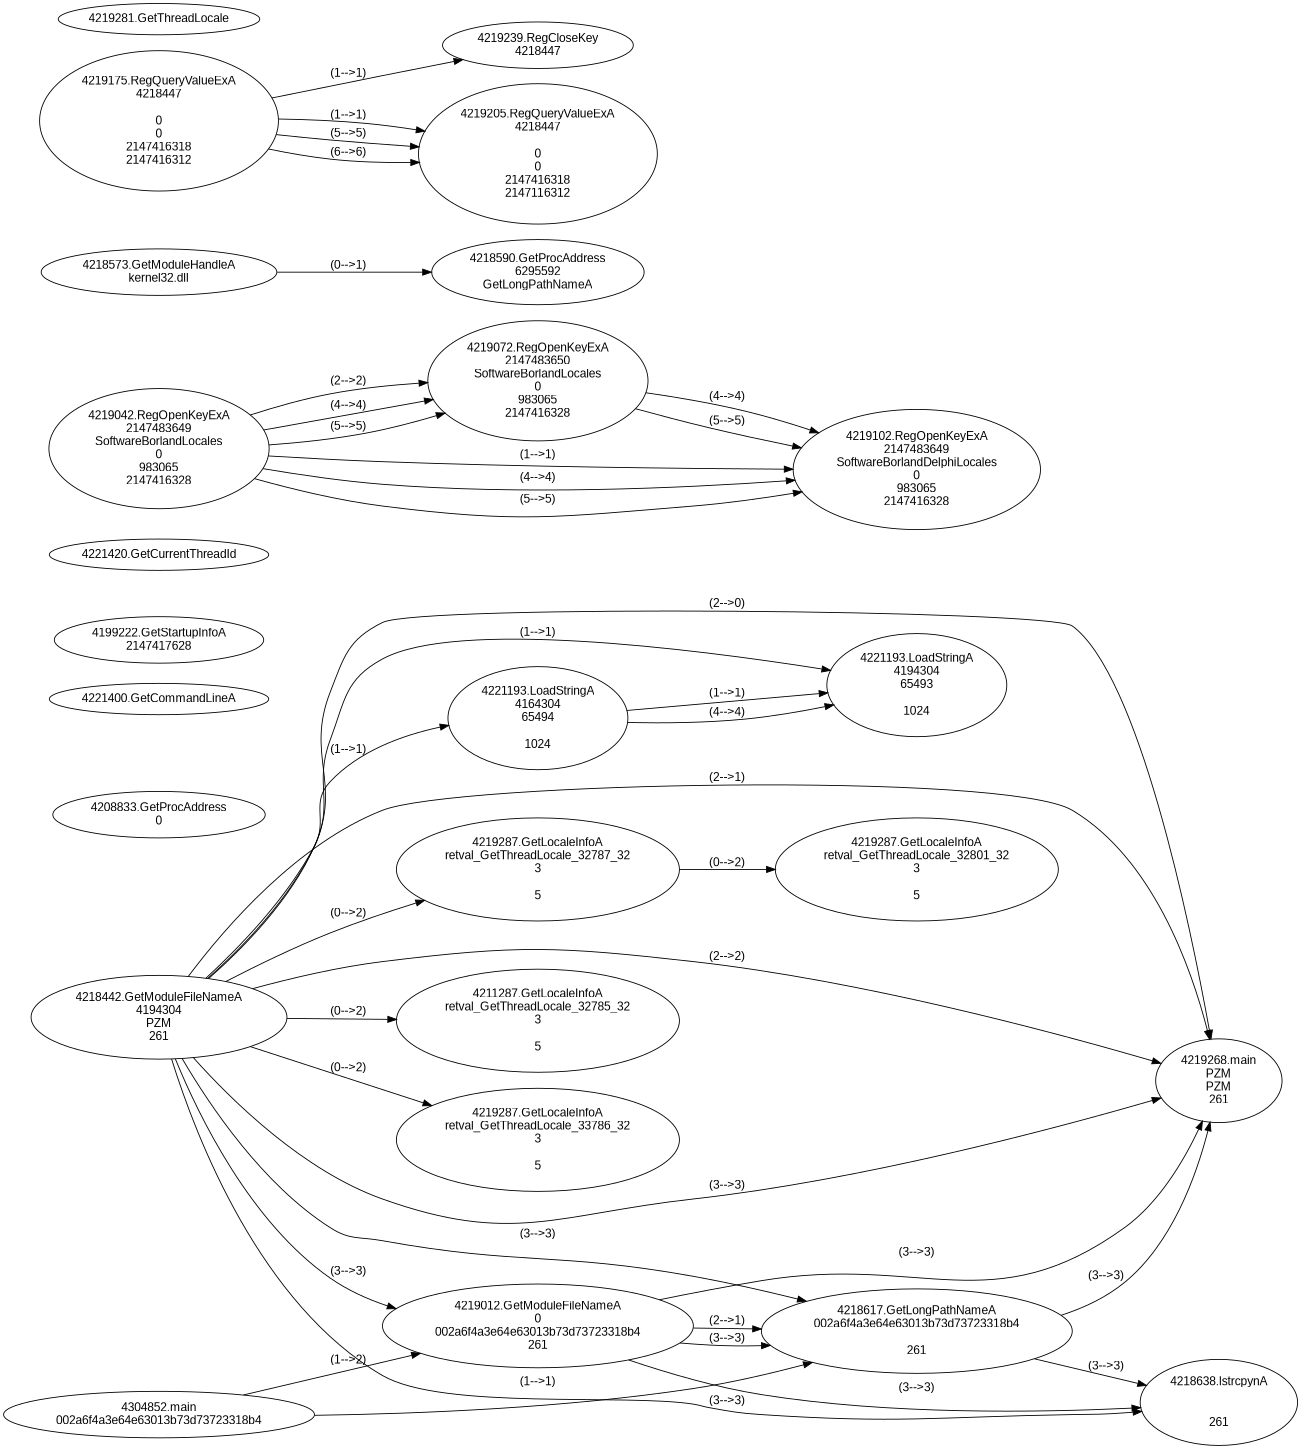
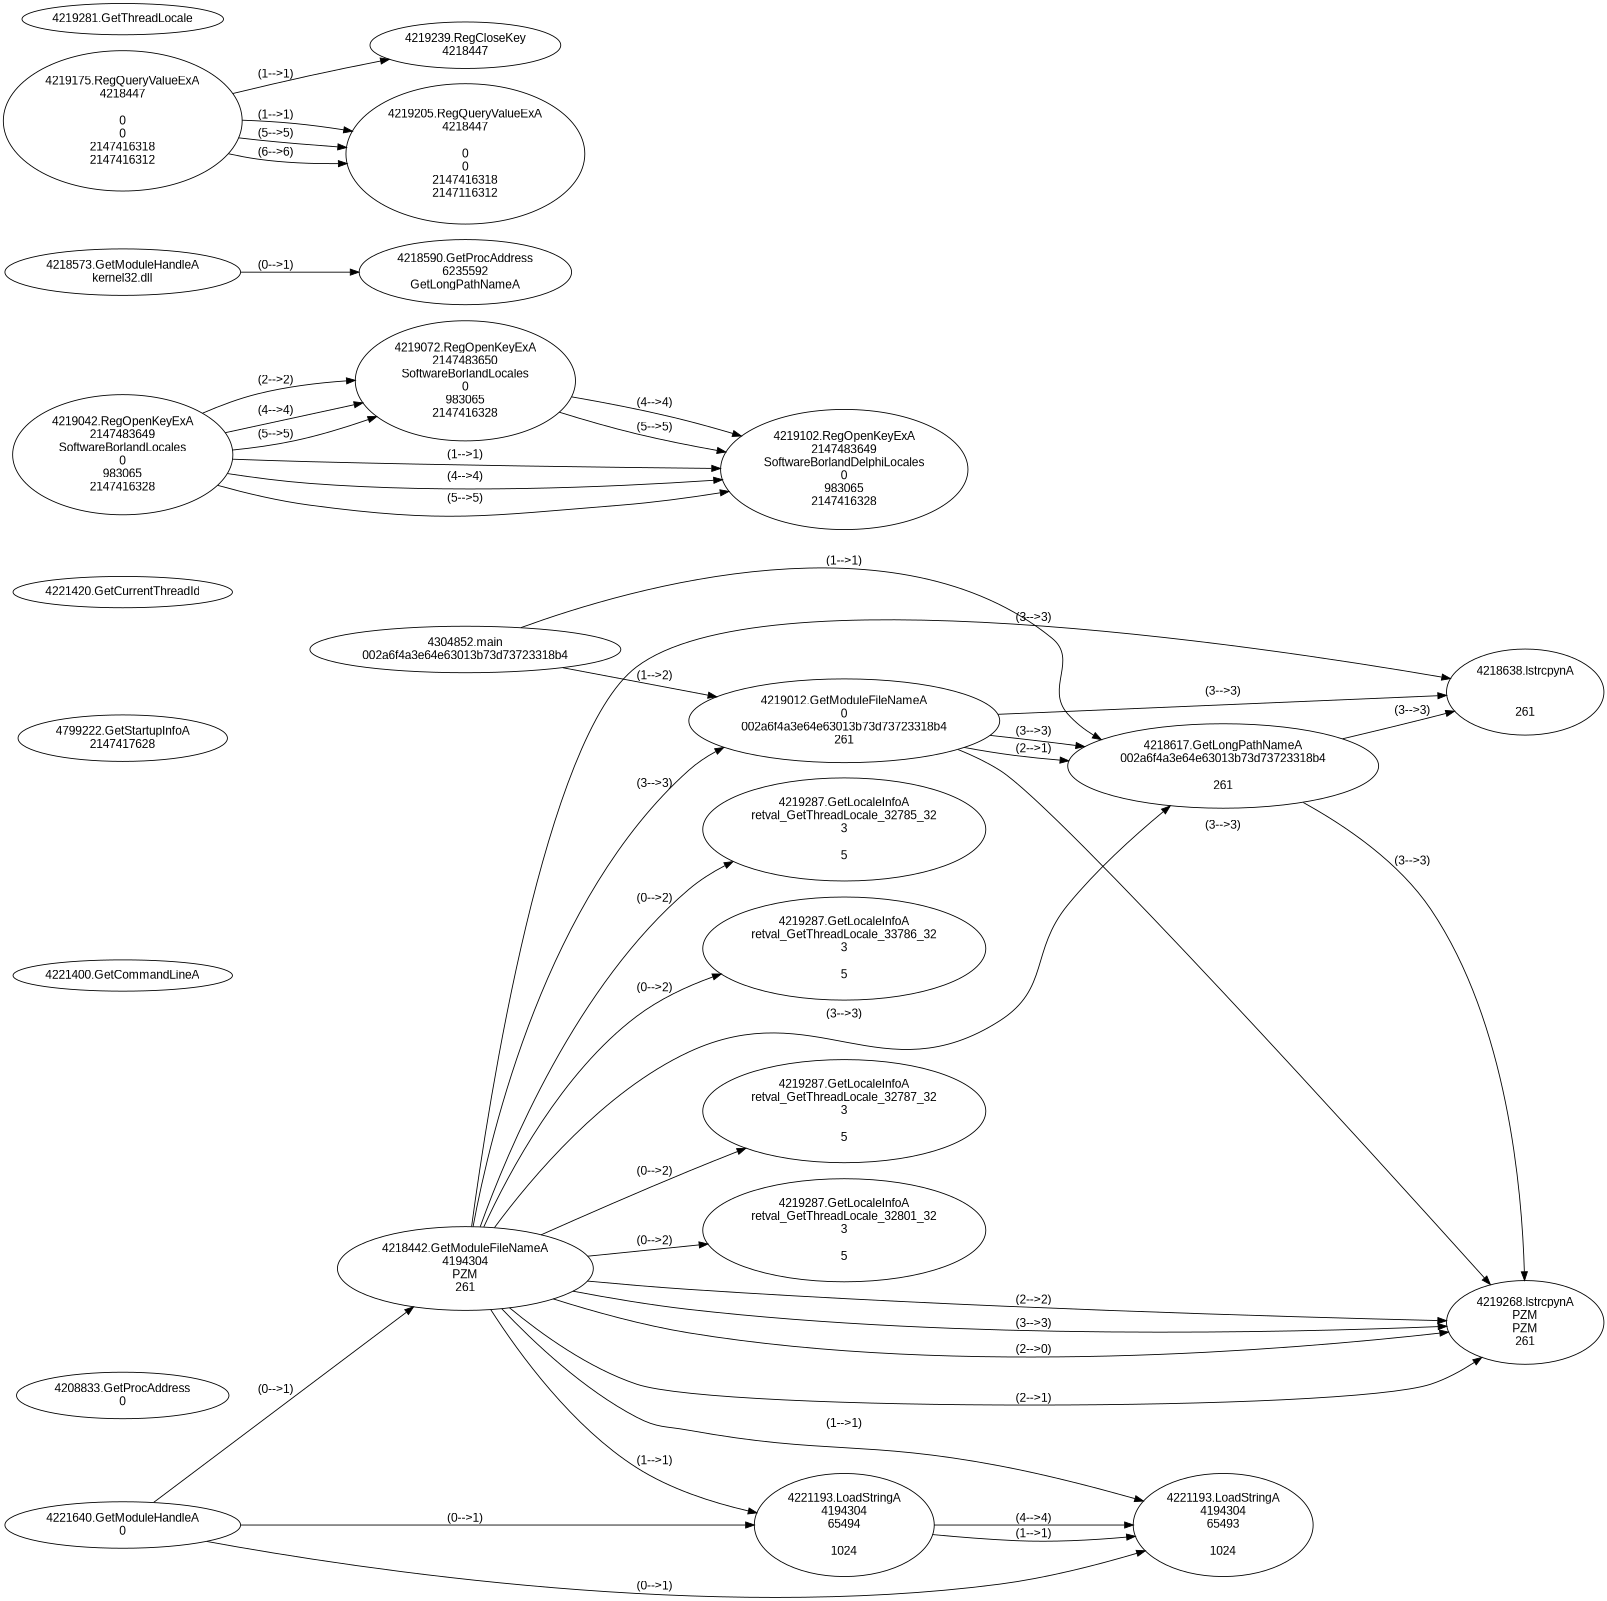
node "4218590.GetProcAddress 6295592 GetLongPathNameA": label "4218590.GetProcAddress 6295592 GetLongPathNameA" -> "4218590.GetProcAddress 6235592 GetLongPathNameA"
node "4199222.GetStartupInfoA 2147417628": label "4199222.GetStartupInfoA 2147417628" -> "4799222.GetStartupInfoA 2147417628"
node "4221193.LoadStringA 4164304 65494 1024": label "4221193.LoadStringA 4164304 65494 1024" -> "4221193.LoadStringA 4194304 65494 1024"
edge "4219287.GetLocaleInfoA retval_GetThreadLocale_32787_32 3 5" -> "4219287.GetLocaleInfoA retval_GetThreadLocale_32801_32 3 5": now "4218442.GetModuleFileNameA 4194304 PZM 261" -> "4219287.GetLocaleInfoA retval_GetThreadLocale_32801_32 3 5"
node "4211287.GetLocaleInfoA retval_GetThreadLocale_32785_32 3 5": label "4211287.GetLocaleInfoA retval_GetThreadLocale_32785_32 3 5" -> "4219287.GetLocaleInfoA retval_GetThreadLocale_32785_32 3 5"
node "4219268.main PZM PZM 261": label "4219268.main PZM PZM 261" -> "4219268.lstrcpynA PZM PZM 261"
node "4221640.GetModuleHandleA 0": added
